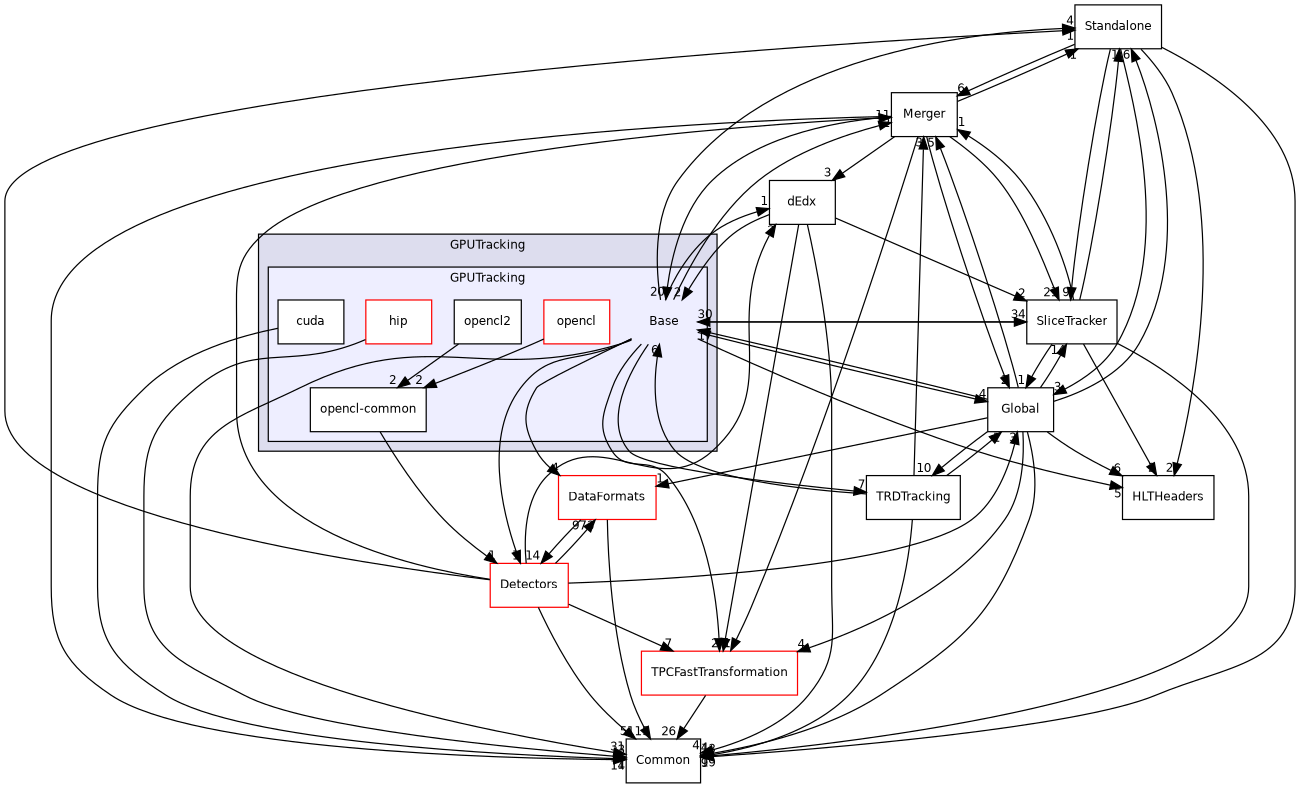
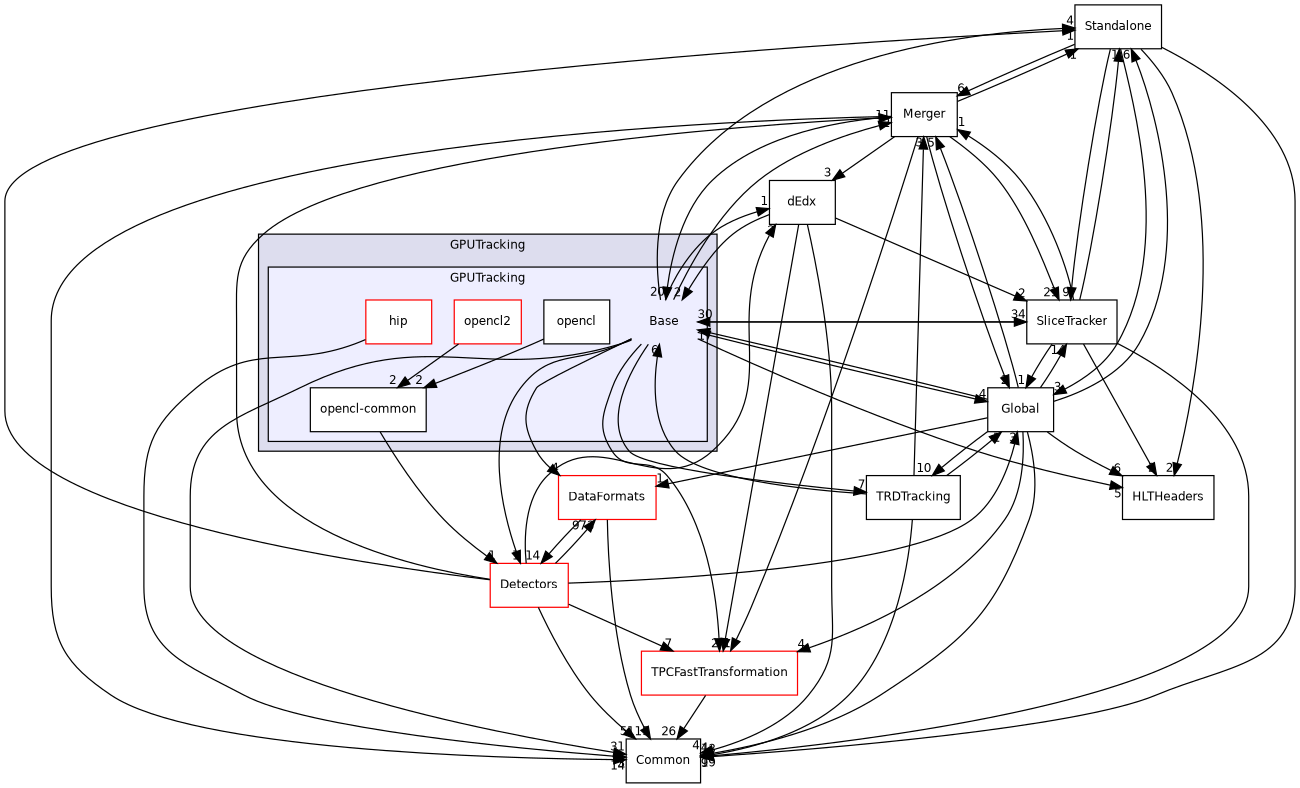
node "cuda": removed
node "opencl2": color black -> red
node "opencl": color red -> black
